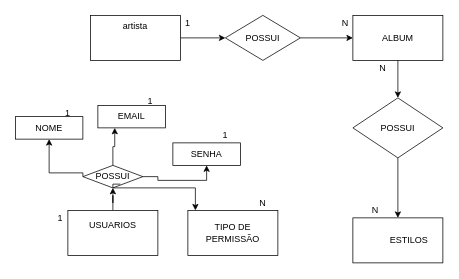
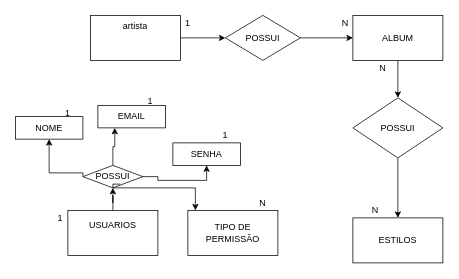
node "ESTILOS": moved (409, 240) -> (398, 240)
